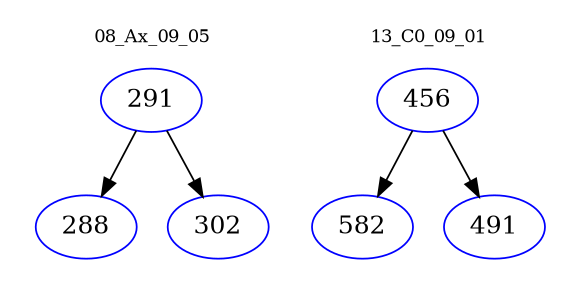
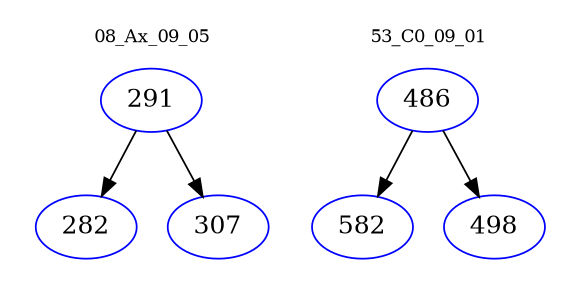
cluster "13_C0_09_01": label "13_C0_09_01" -> "53_C0_09_01"
node "456": label "456" -> "486"
node "288": label "288" -> "282"
node "302": label "302" -> "307"
node "491": label "491" -> "498"
